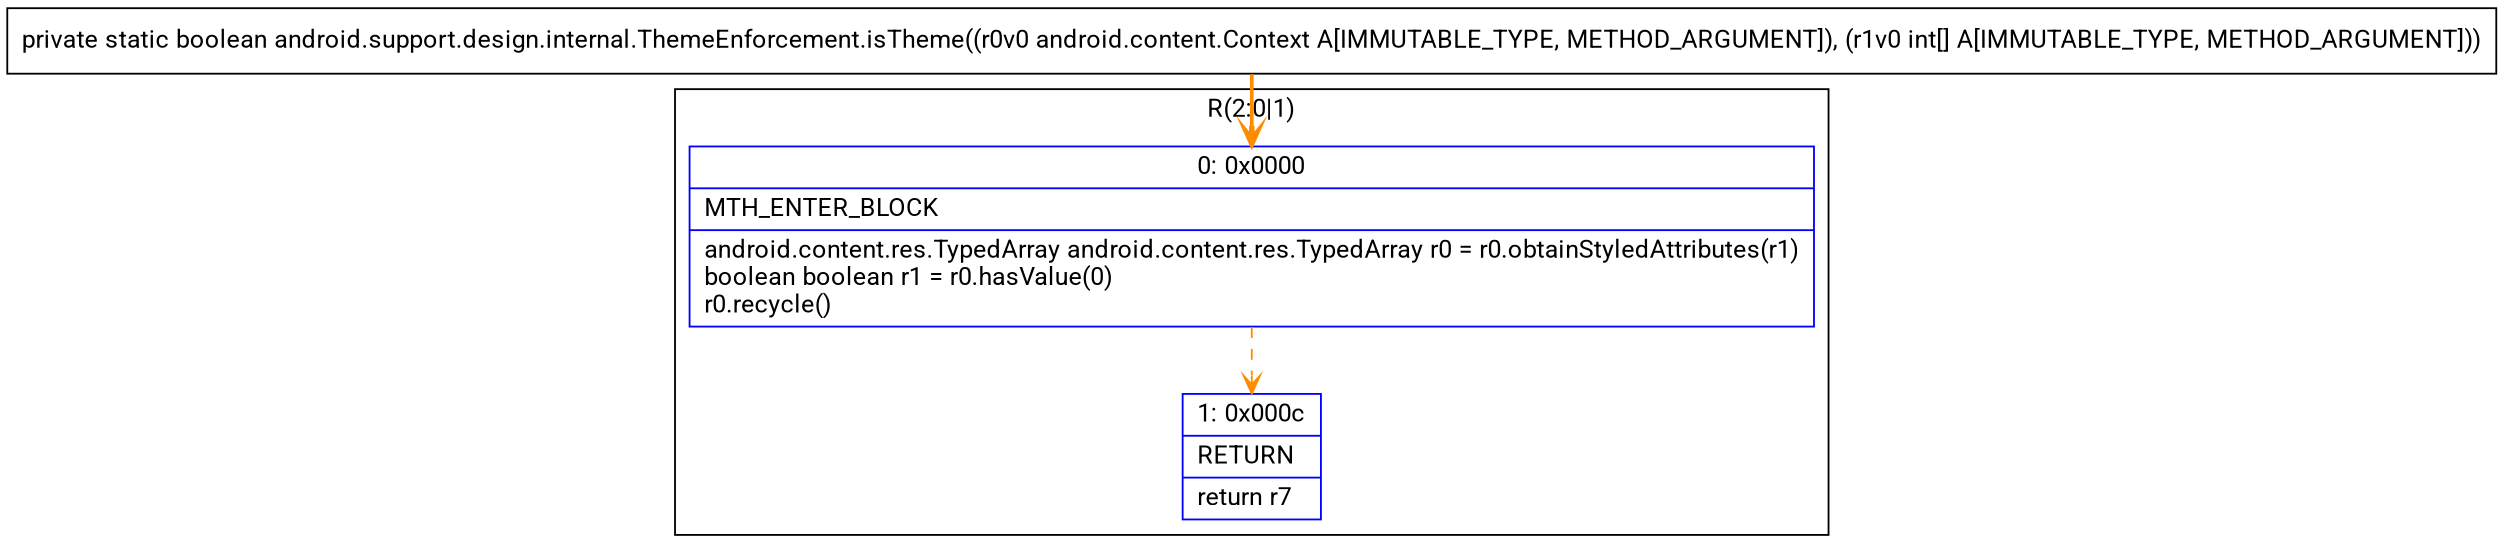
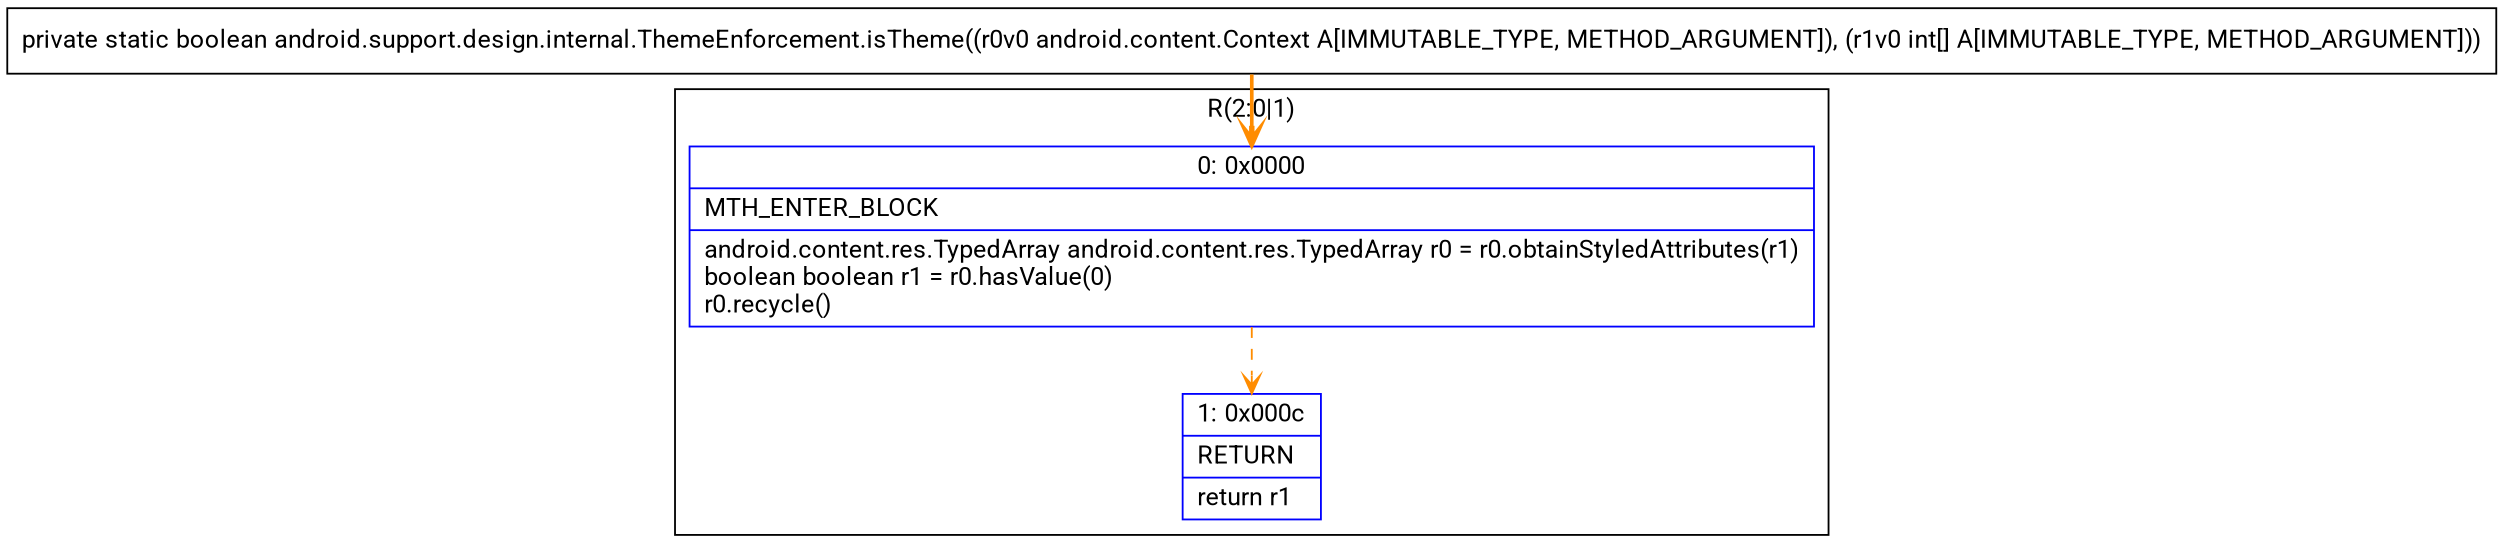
node "1: 0x000c": text "return r7" -> "return r1"
